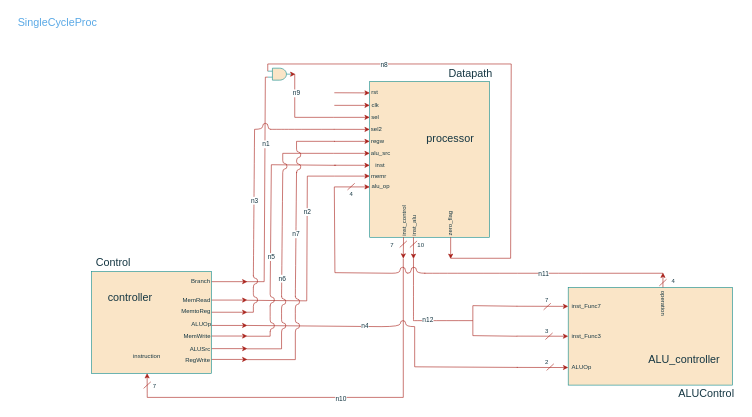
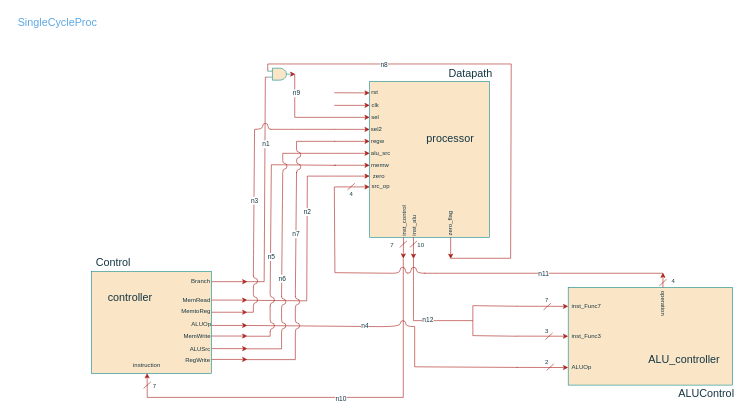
node "inst": label "inst" -> "memw"
node "memr": label "memr" -> "zero"
node "alu_op": label "alu_op" -> "src_op"
node "instruction": moved (147, 356) -> (147, 365)
